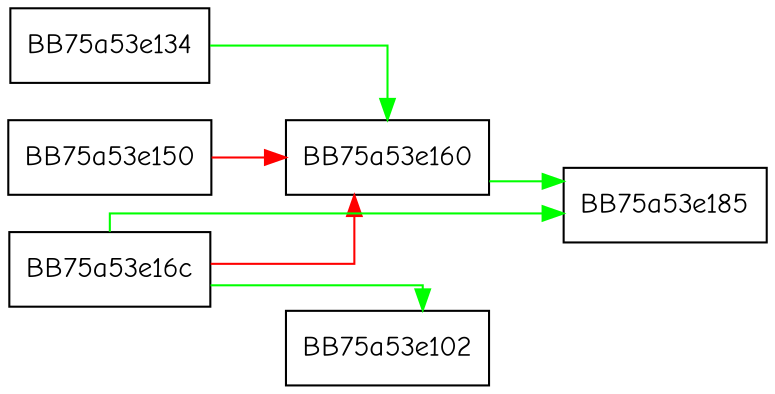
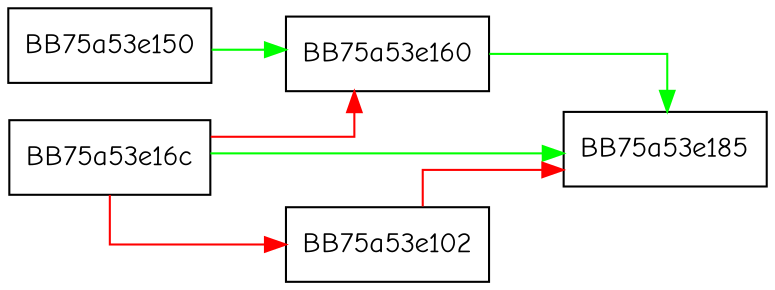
node "BB75a53e134": removed
edge "BB75a53e150" -> "BB75a53e160": color red -> green
edge "BB75a53e102" -> "BB75a53e185": added
edge "BB75a53e16c" -> "BB75a53e102": color green -> red
